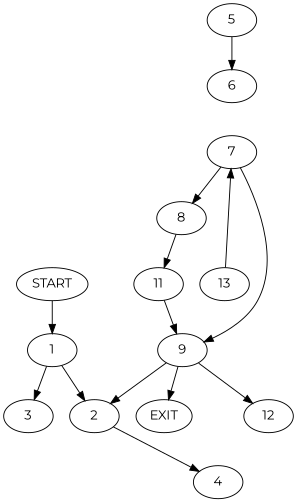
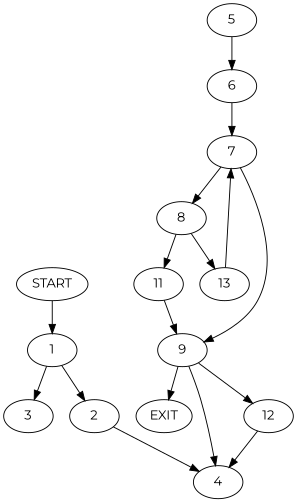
edge "6" -> "7": added
edge "8" -> "13": added
edge "9" -> "2": now "9" -> "4"
edge "12" -> "4": added
